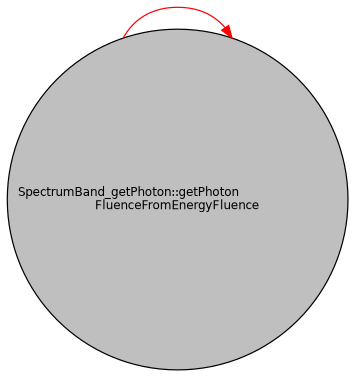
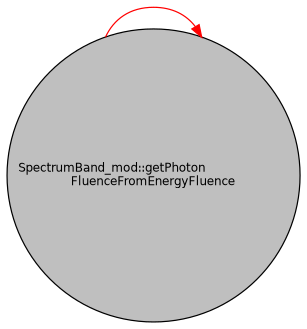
node "SpectrumBand_getPhoton::getPhoton FluenceFromEnergyFluence": label "SpectrumBand_getPhoton::getPhoton FluenceFromEnergyFluence" -> "SpectrumBand_mod::getPhoton FluenceFromEnergyFluence"
